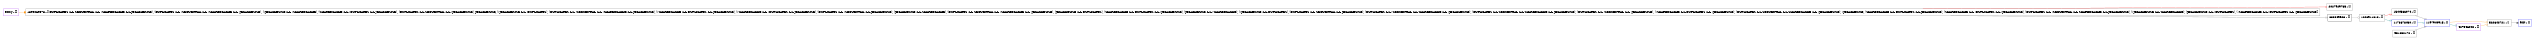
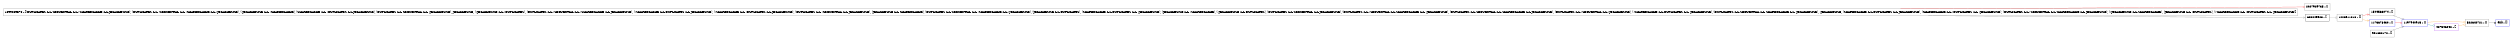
node "entry - []": removed
edge "1226911818 - []" -> "1173678430 - []": color teal -> darkorange
edge "1173678430 - []" -> "1197940915 - []": color teal -> red
